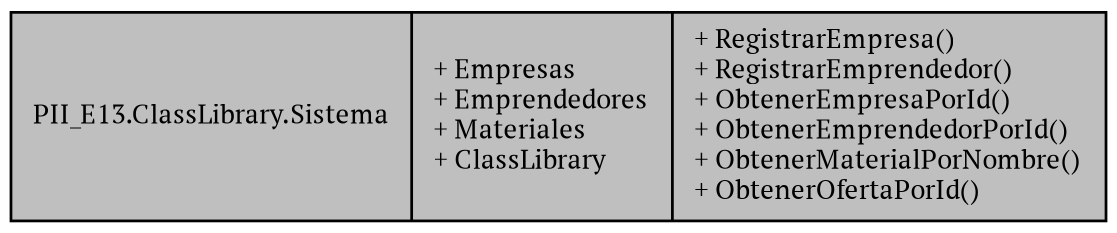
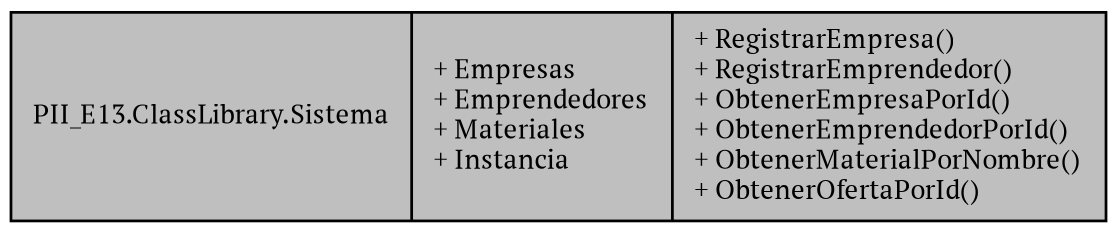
node "PII_E13.ClassLibrary.Sistema": text "+ ClassLibrary" -> "+ Instancia"
